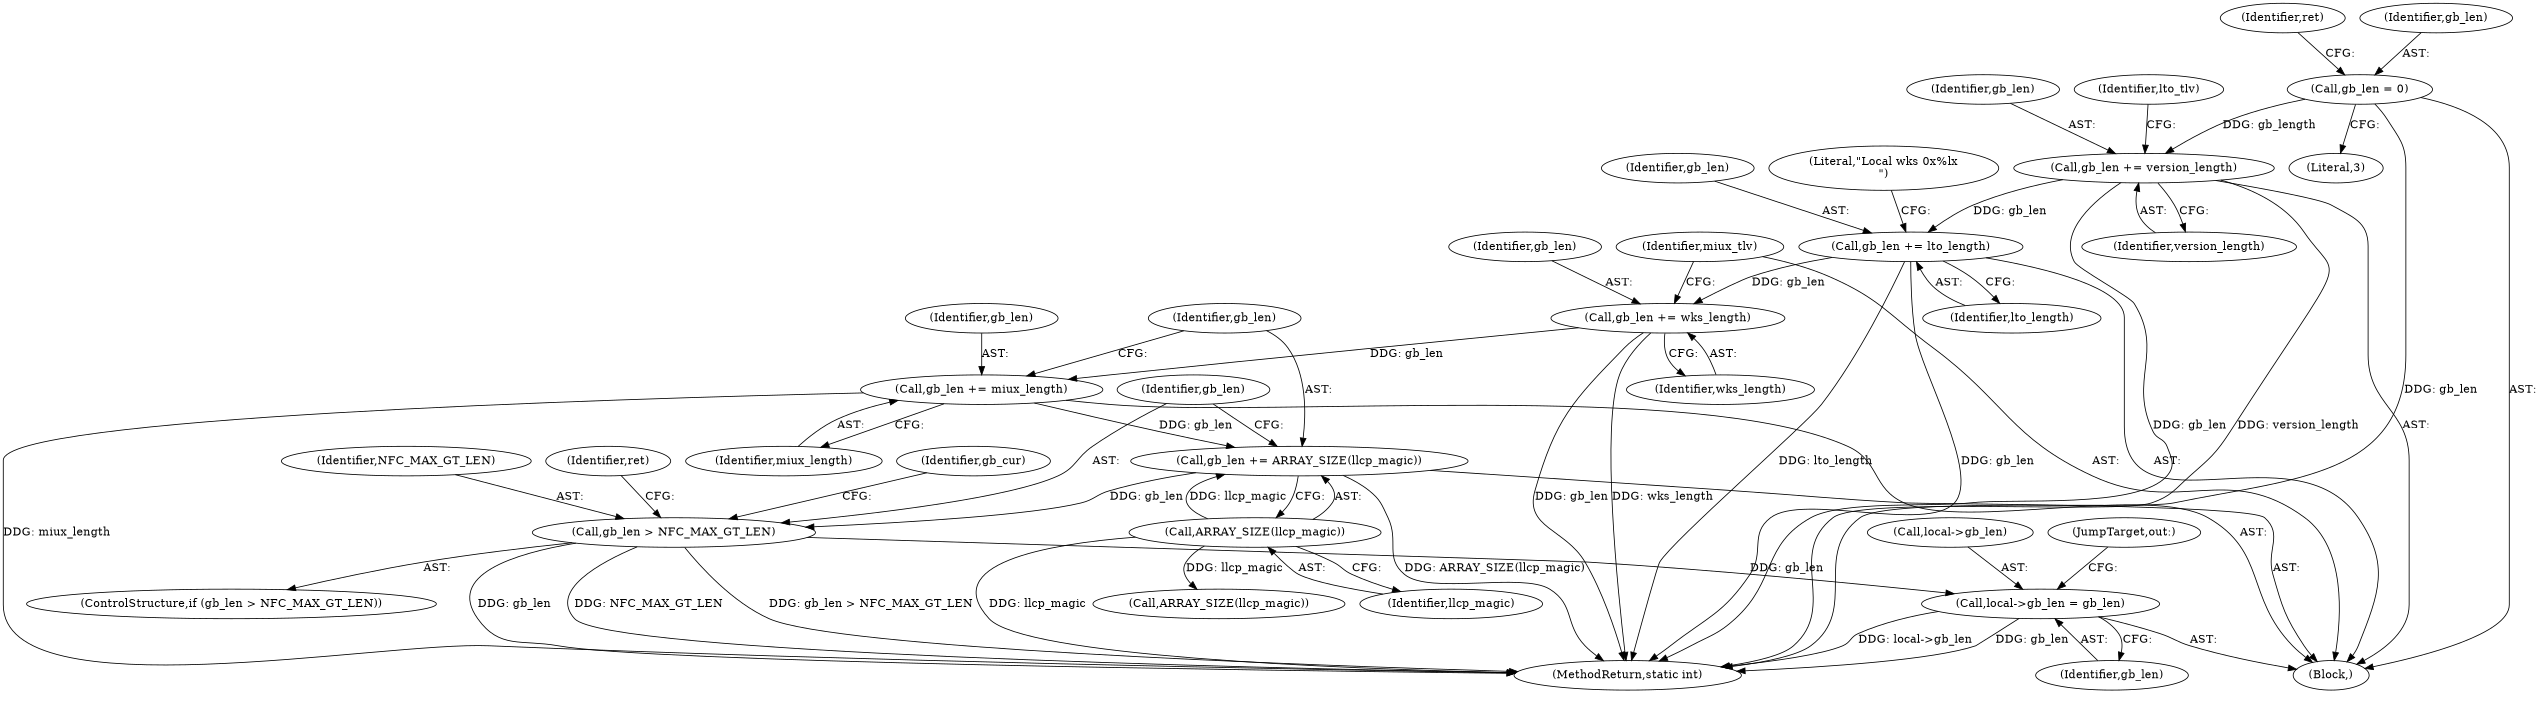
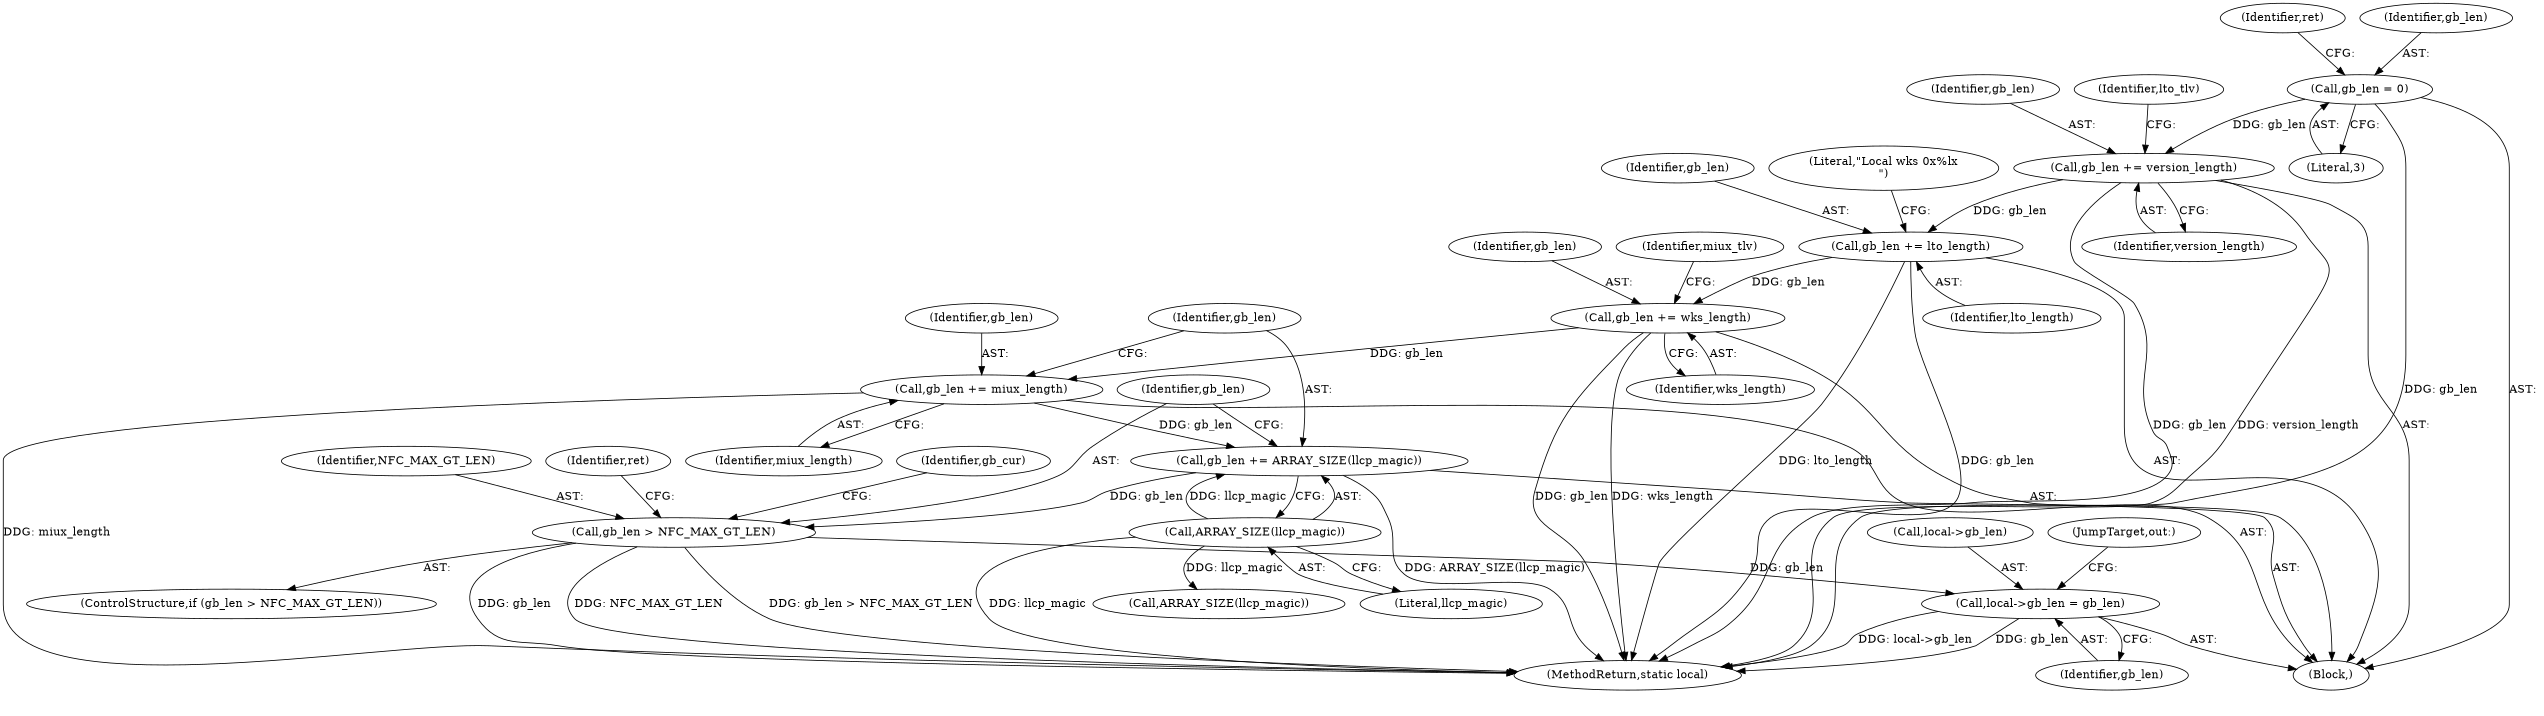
edge "(Call,gb_len = 0)" -> "(Call,gb_len += version_length)": label "DDG: gb_length" -> "DDG: gb_len"
edge "(Literal,3)" -> "(Call,gb_len = 0)": added, label "AST:"
edge "(Call,gb_len += lto_length)" -> "(Identifier,lto_length)": removed, label "CFG:"
edge "(Identifier,miux_tlv)" -> "(Block,)": now "(Call,gb_len += wks_length)" -> "(Block,)"
node "(Identifier,llcp_magic)": label "(Identifier,llcp_magic)" -> "(Literal,llcp_magic)"
node "(MethodReturn,static int)": label "(MethodReturn,static int)" -> "(MethodReturn,static local)"
